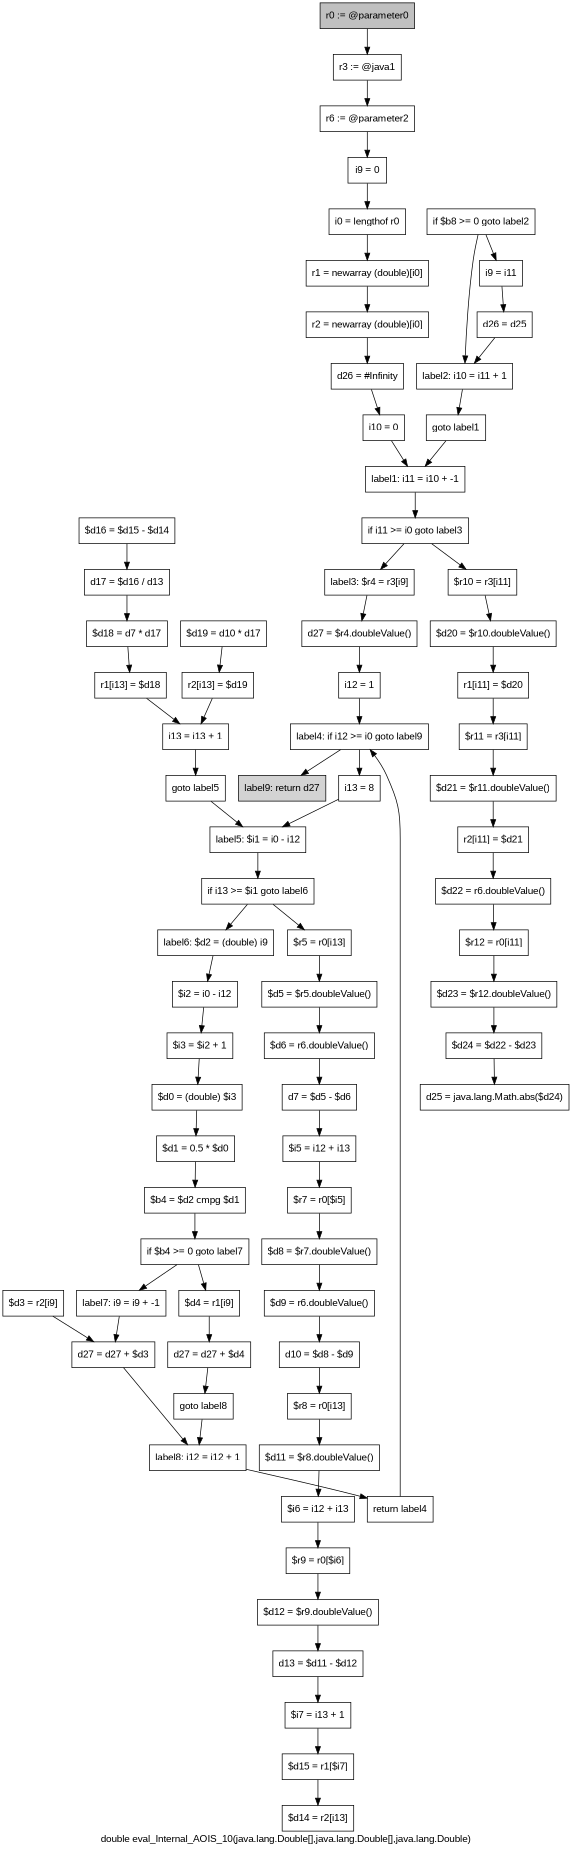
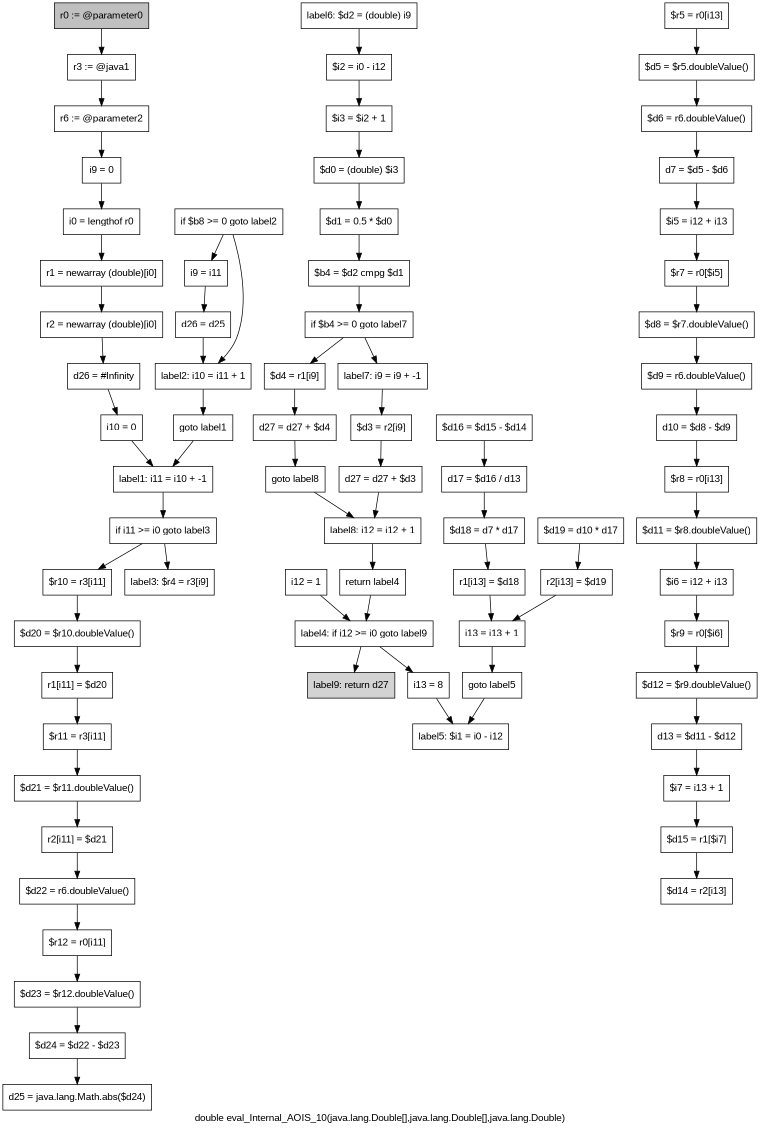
node "d27 = $r4.doubleValue()": removed
node "if i13 >= $i1 goto label6": removed
edge "label7: i9 = i9 + -1" -> "d27 = d27 + $d3": now "label7: i9 = i9 + -1" -> "$d3 = r2[i9]"
